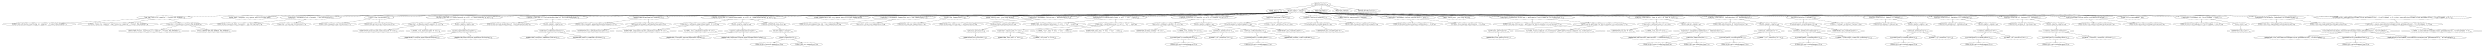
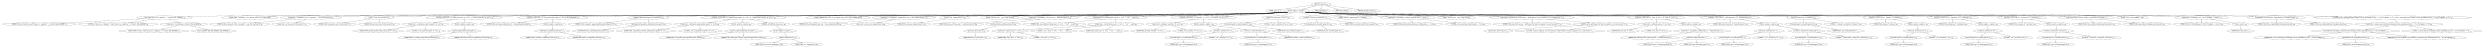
node "(IDENTIFIER,this,getProject())": removed
